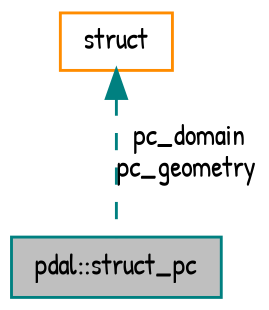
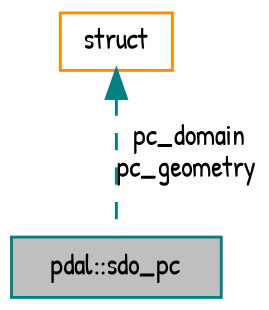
node "pdal::struct_pc": label "pdal::struct_pc" -> "pdal::sdo_pc"
